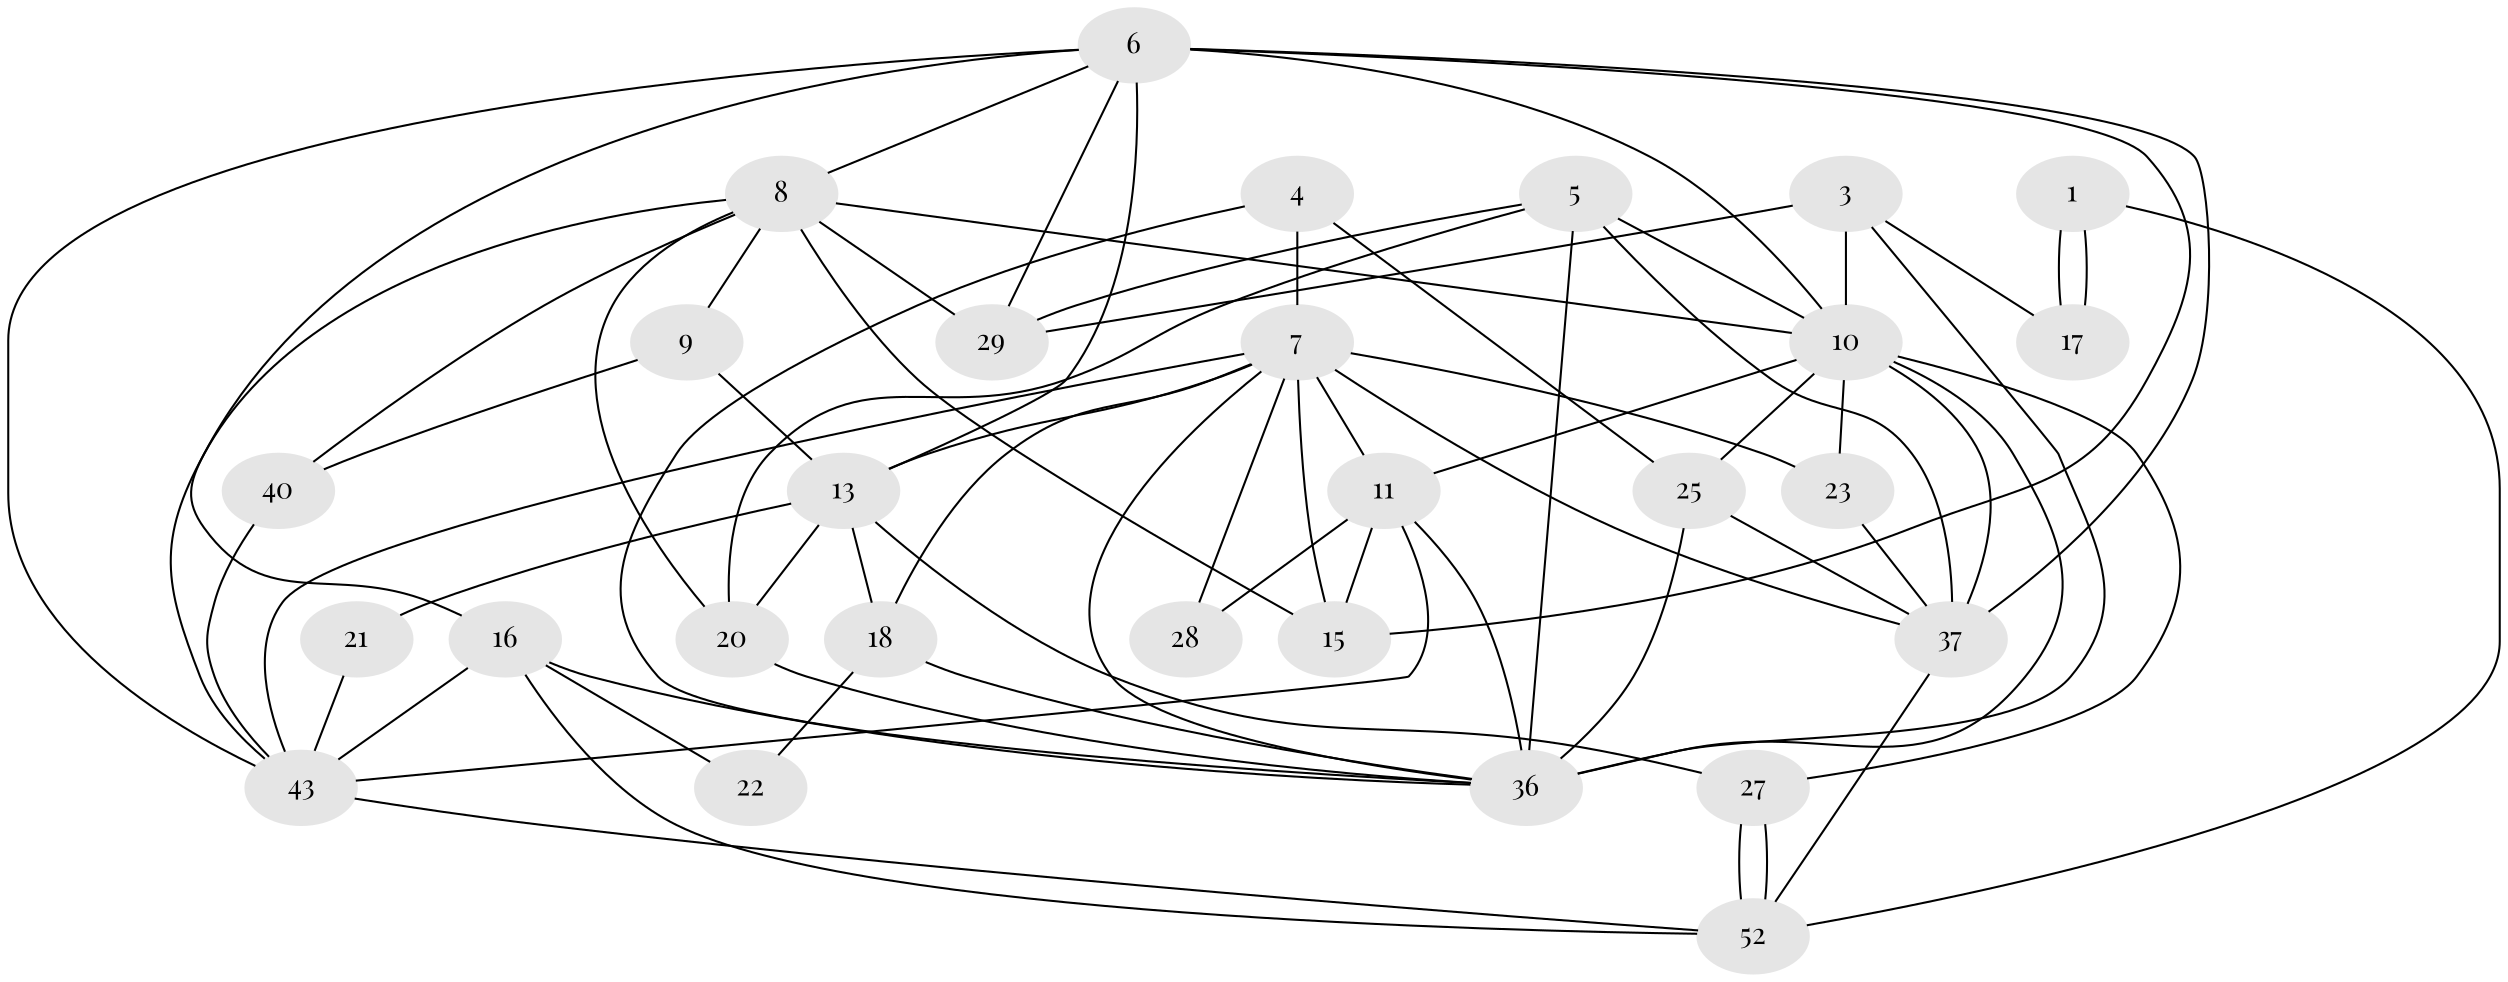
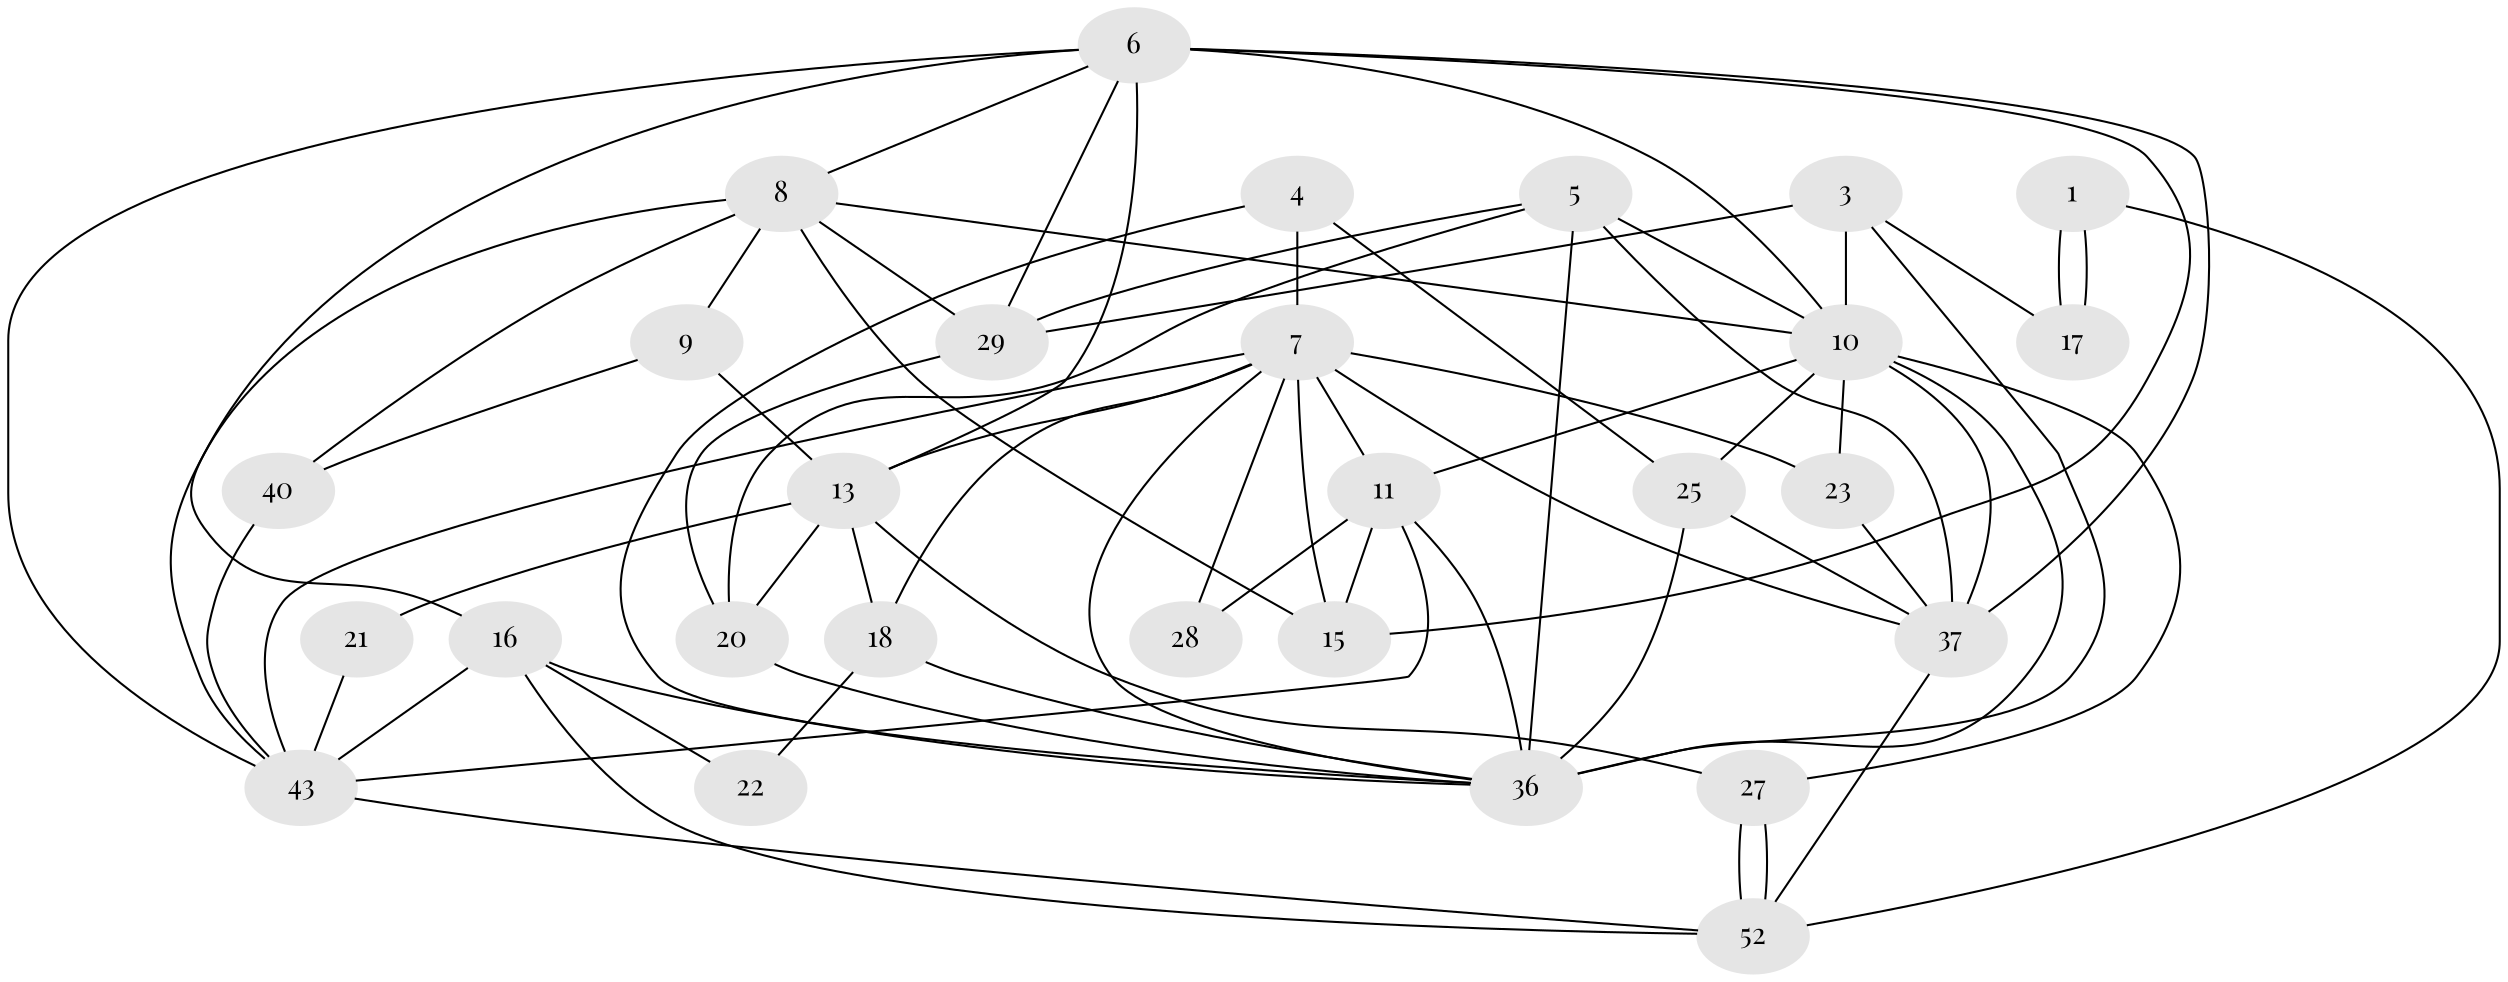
edge "8" -- "20": now "29" -- "20"
